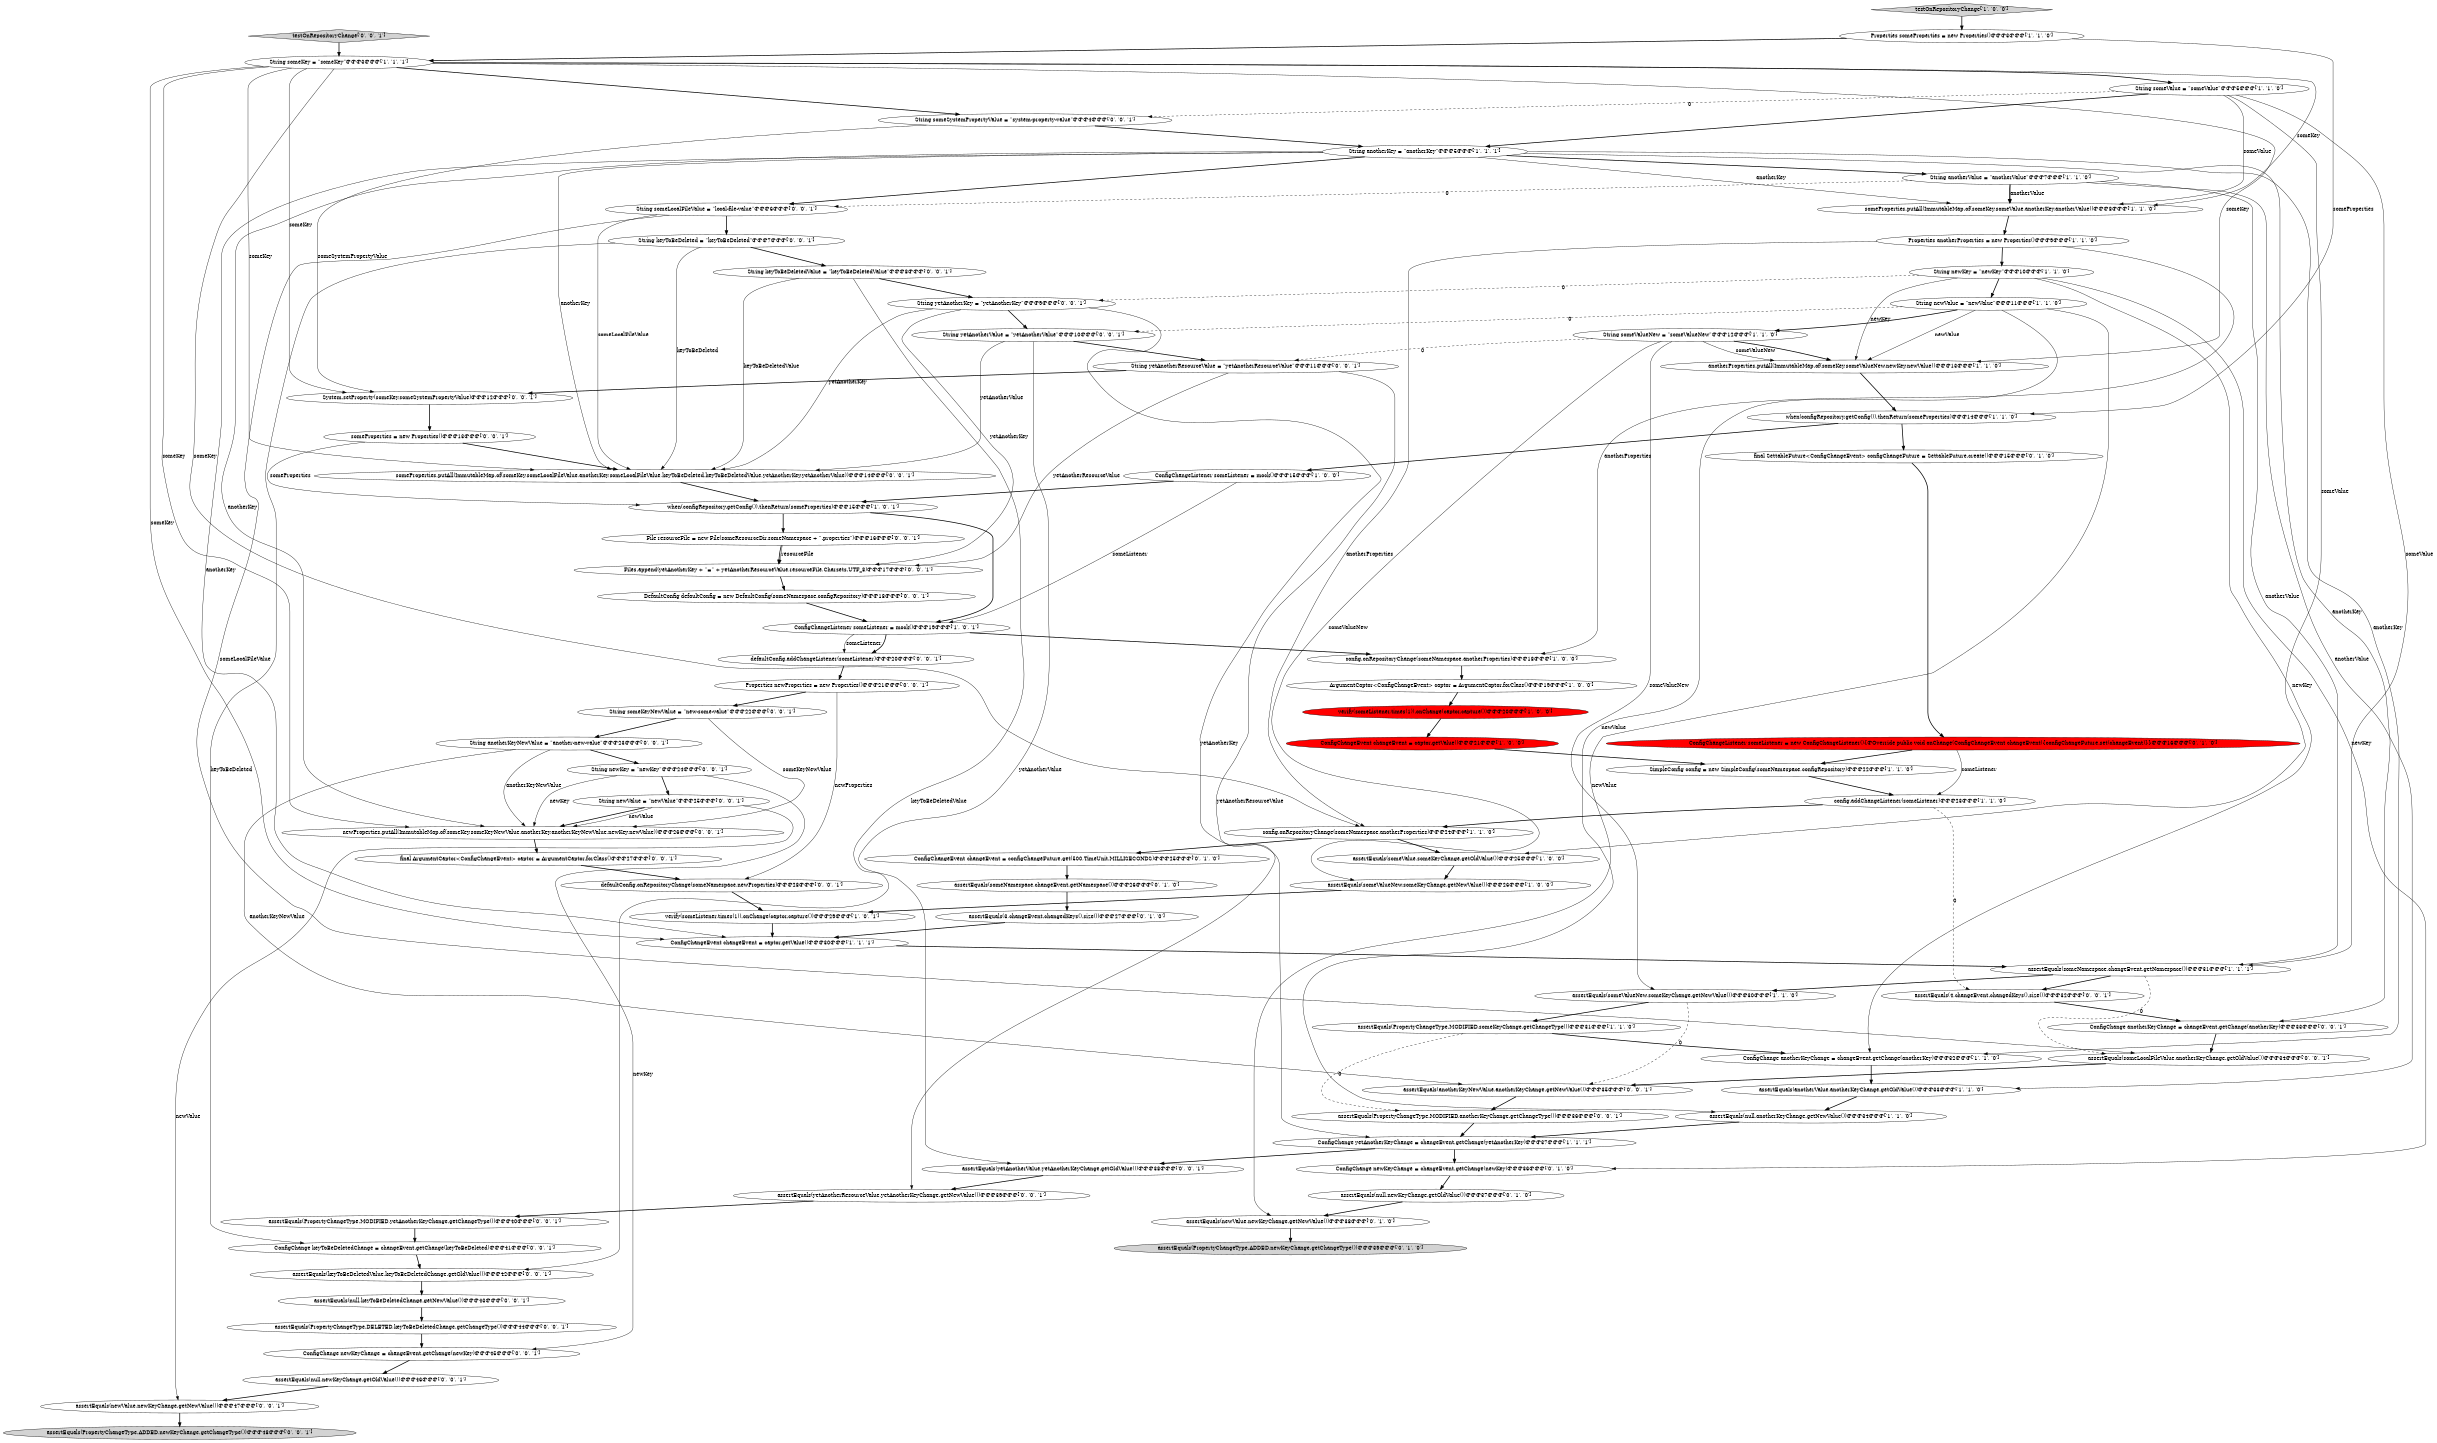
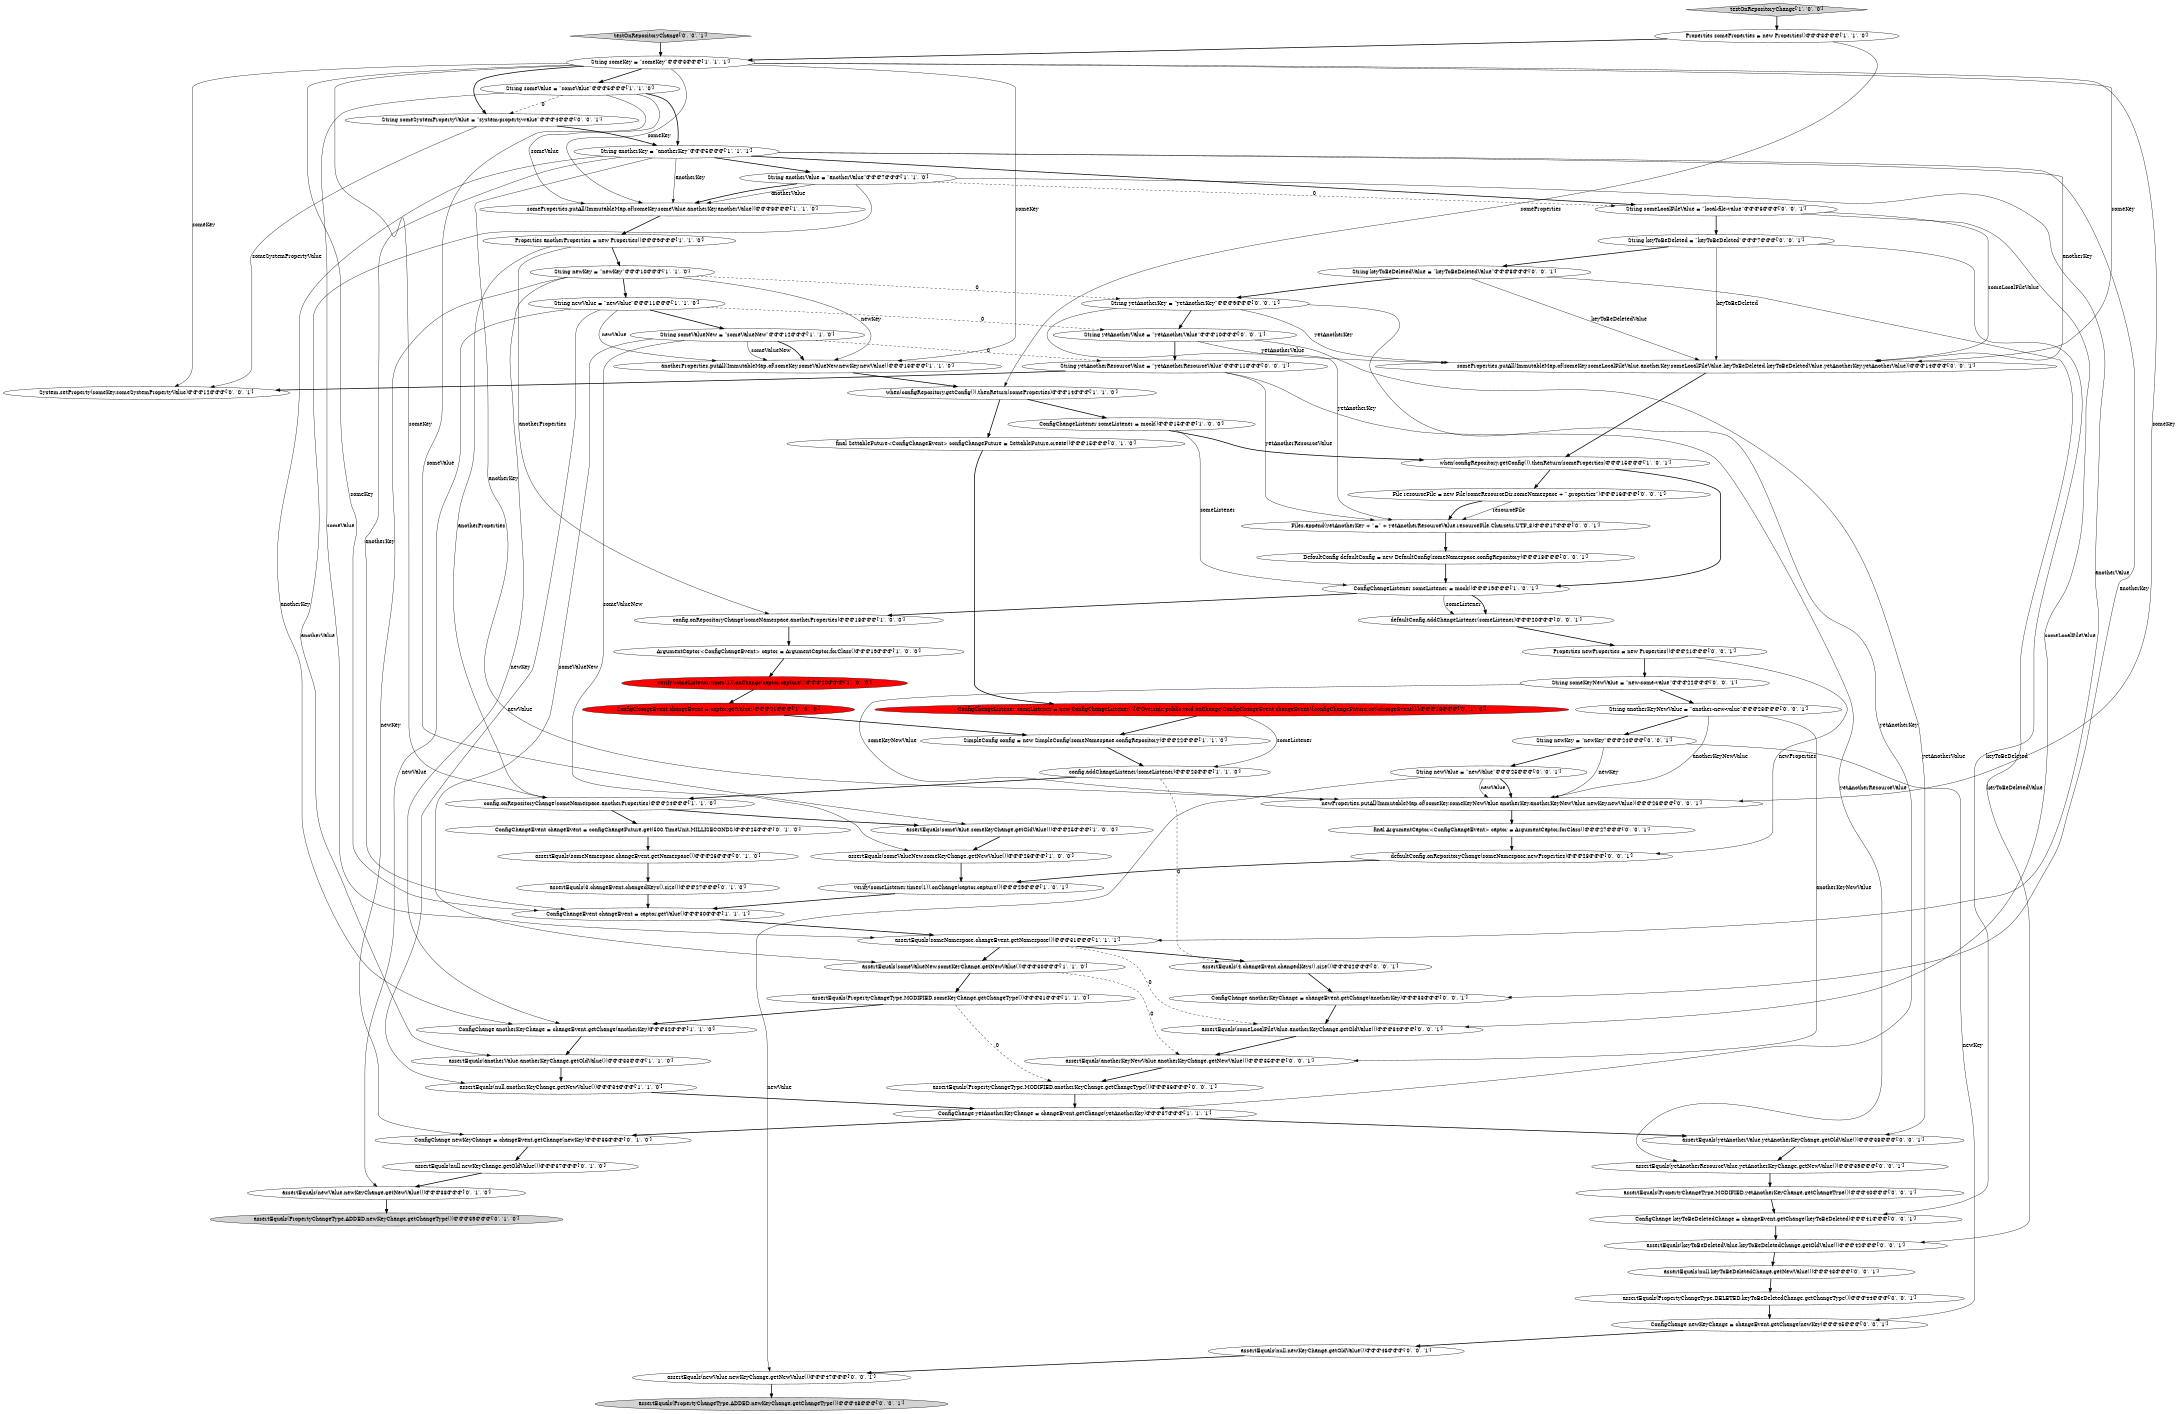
node "someProperties = new Properties()@@@13@@@['0', '0', '1']": removed
